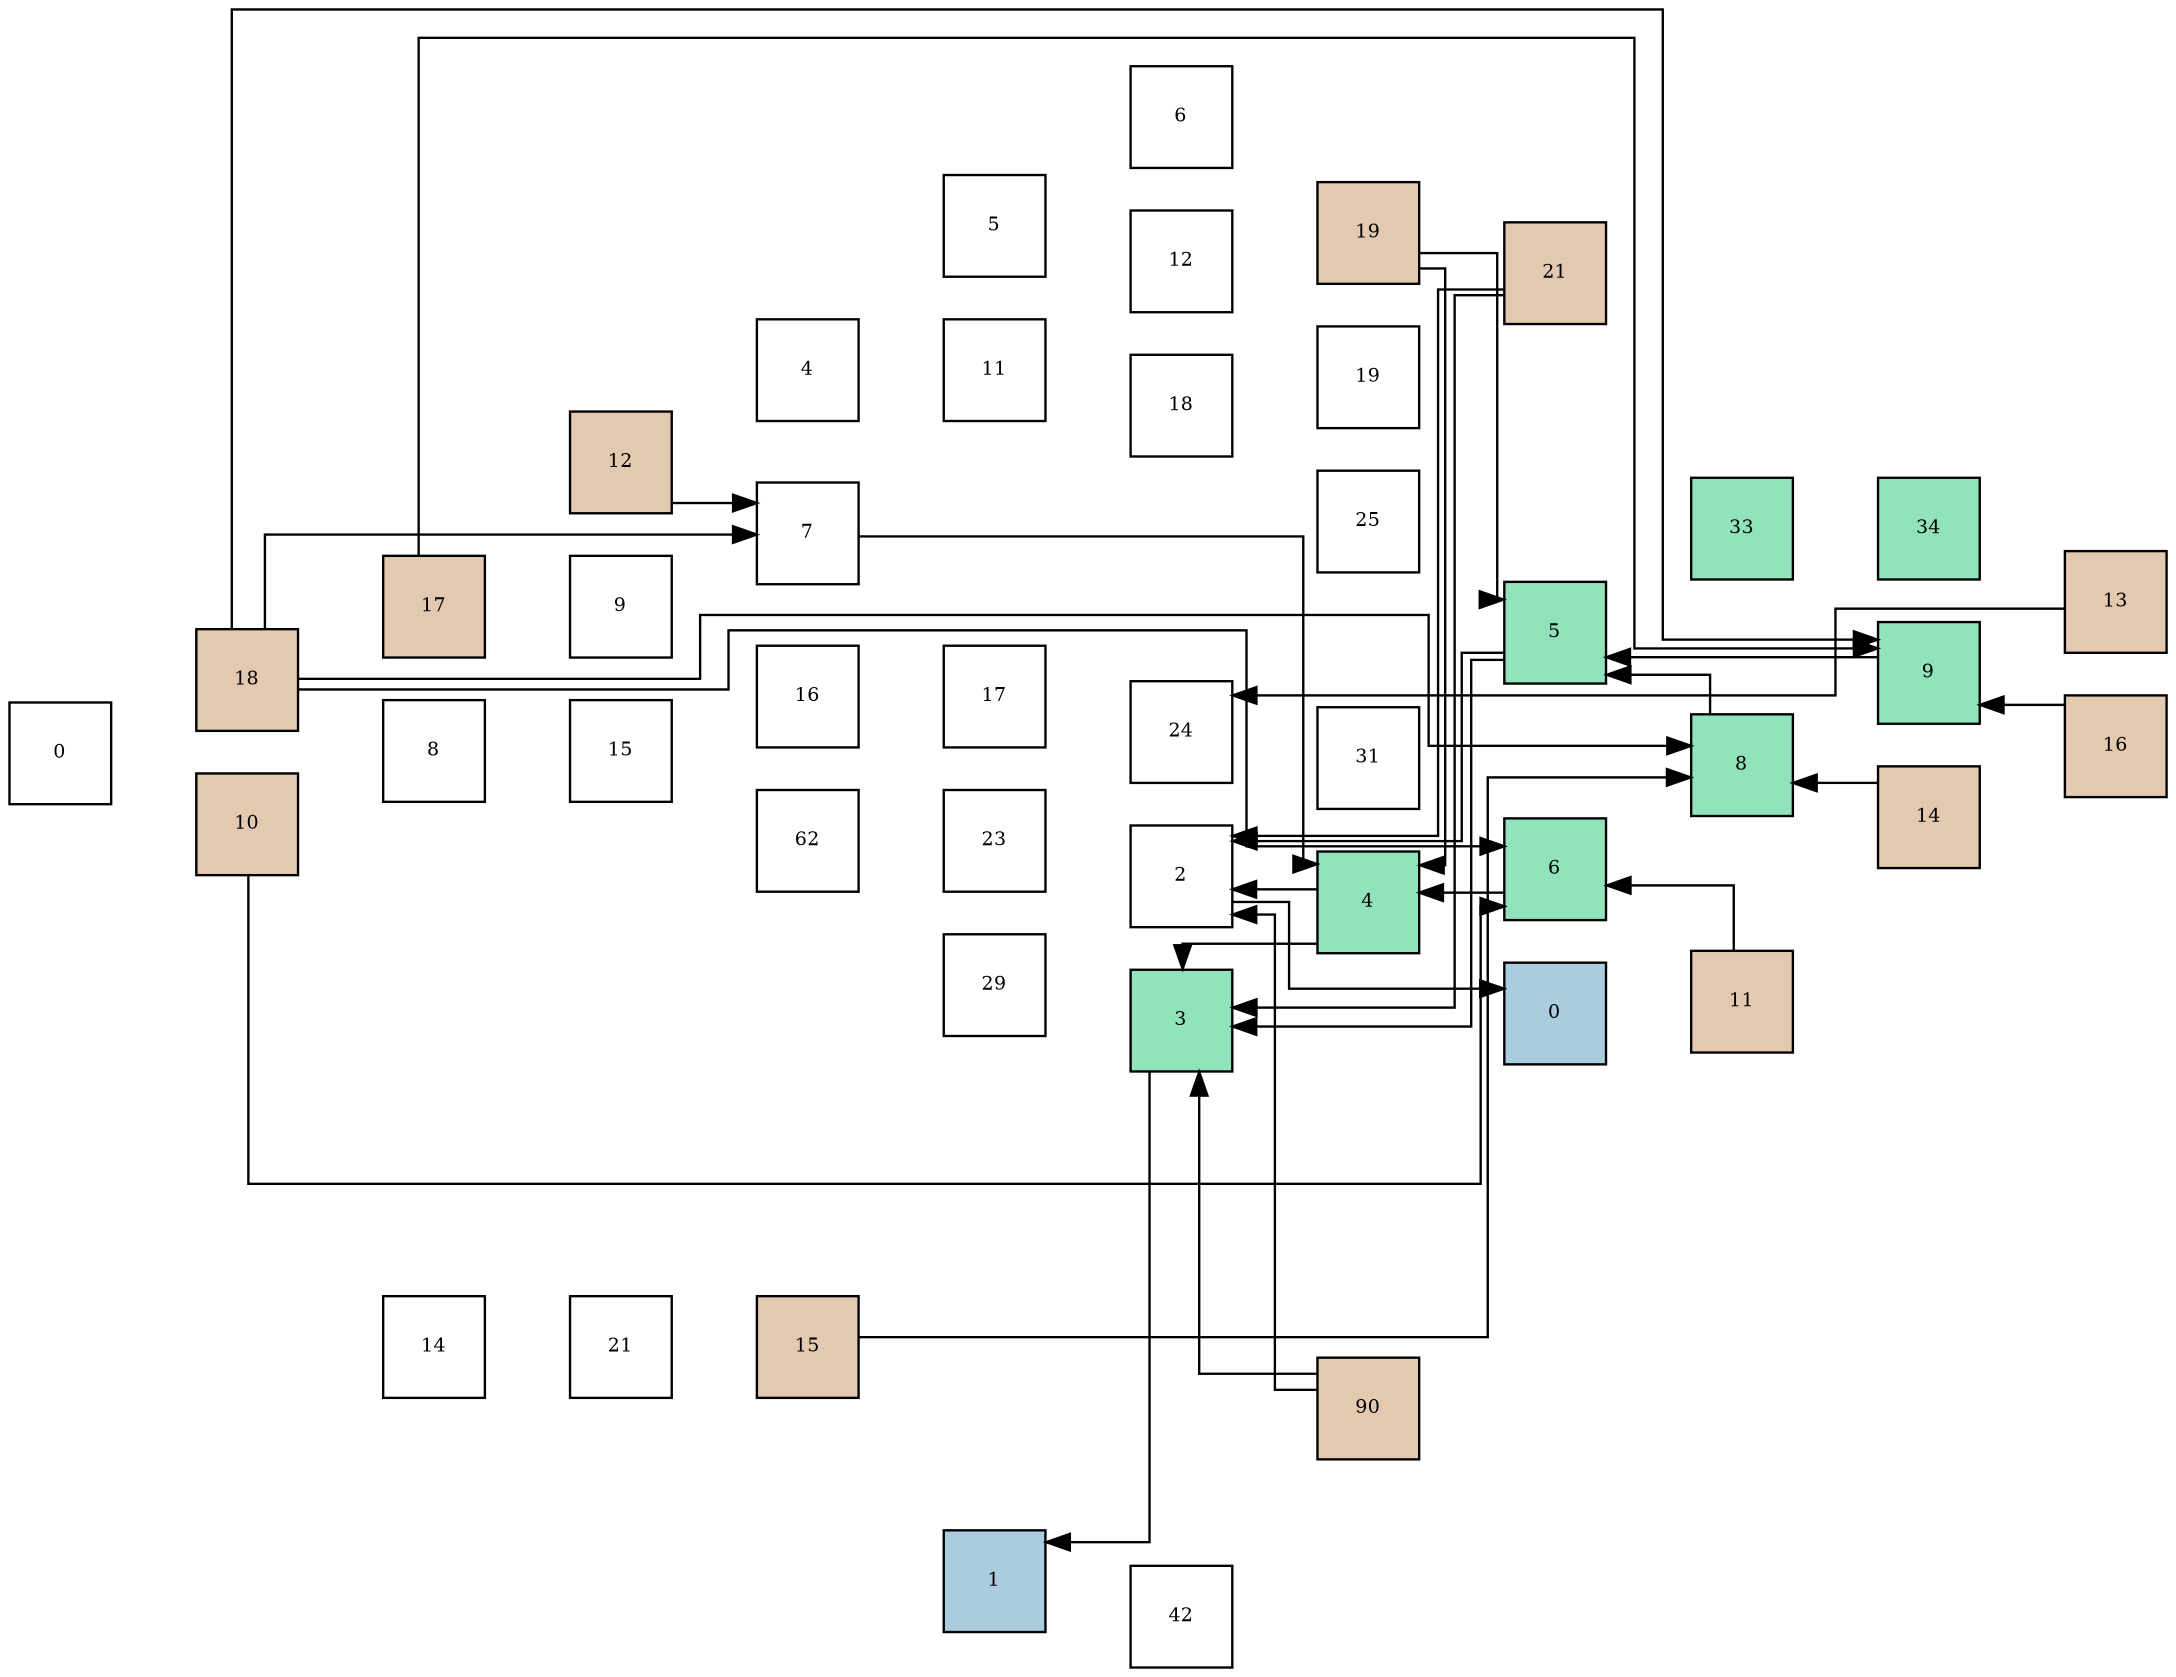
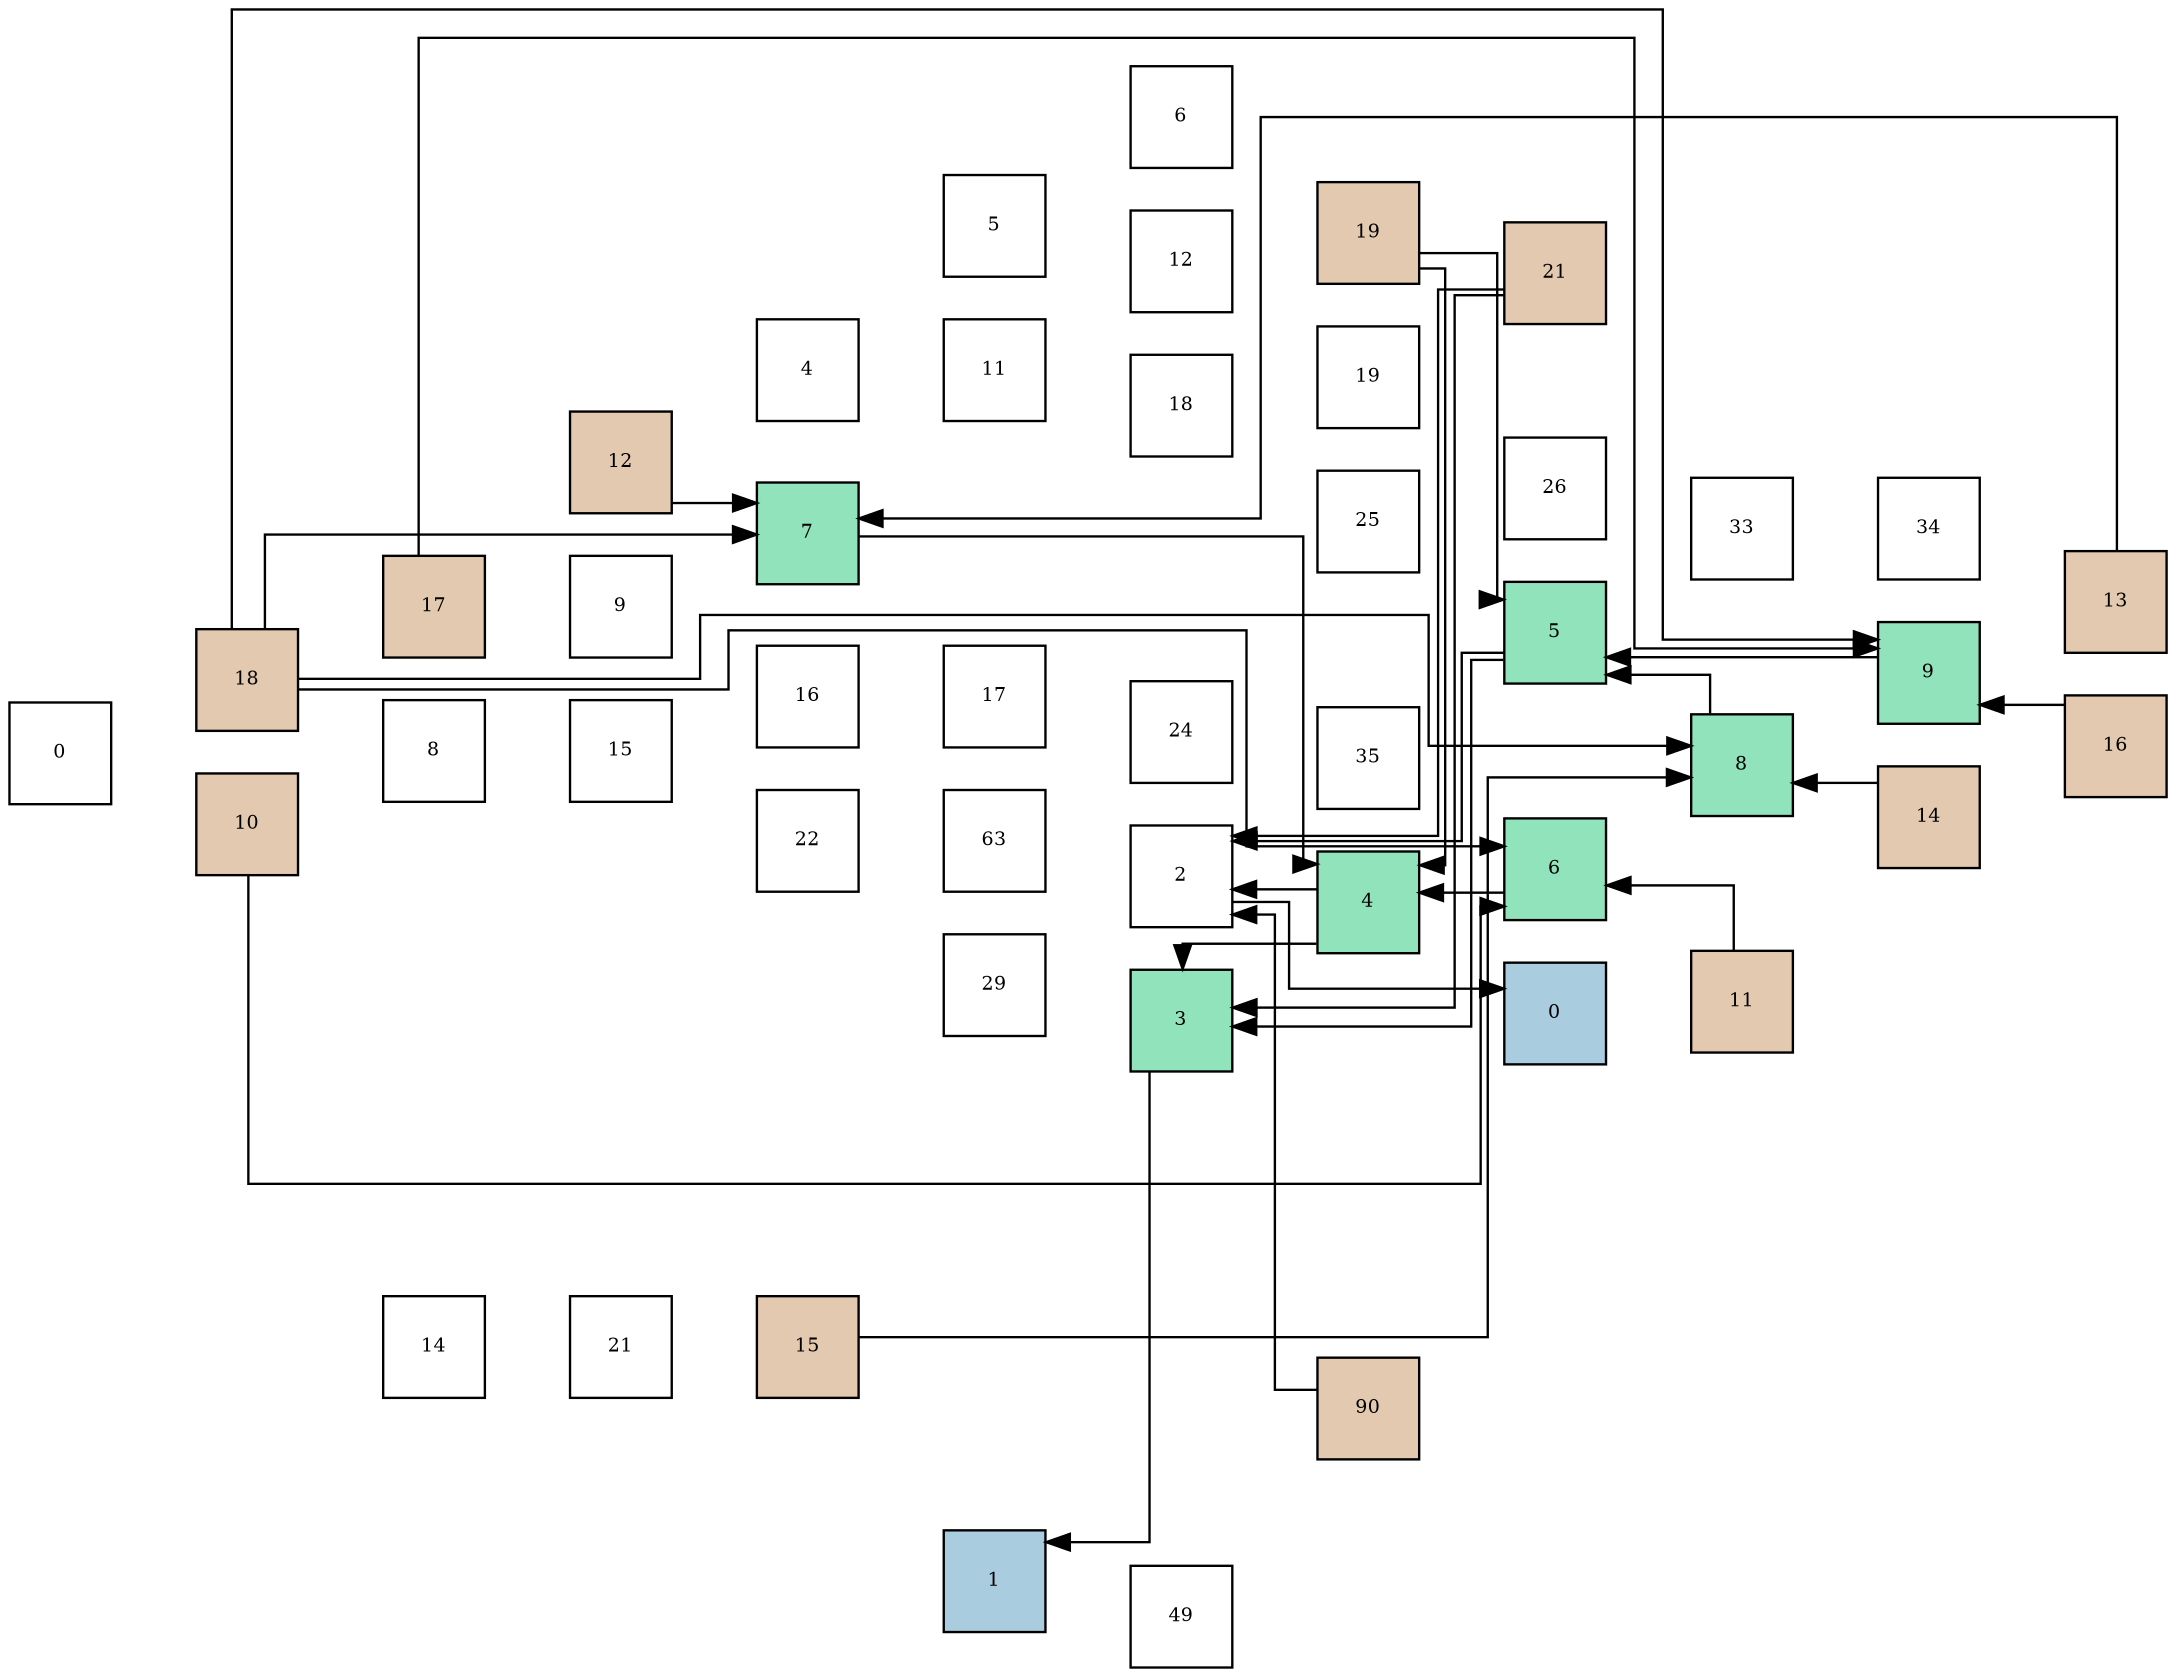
node "26": added
node "33": fillcolor #91e3bb -> #ffffff
node "34": fillcolor #91e3bb -> #ffffff
node "7": fillcolor #ffffff -> #91e3bb
edge "13" -> "24": now "13" -> "7"
node "31": label "31" -> "35"
node "62": label "62" -> "22"
node "23": label "23" -> "63"
edge "90" -> "3": removed
node "42": label "42" -> "49"
